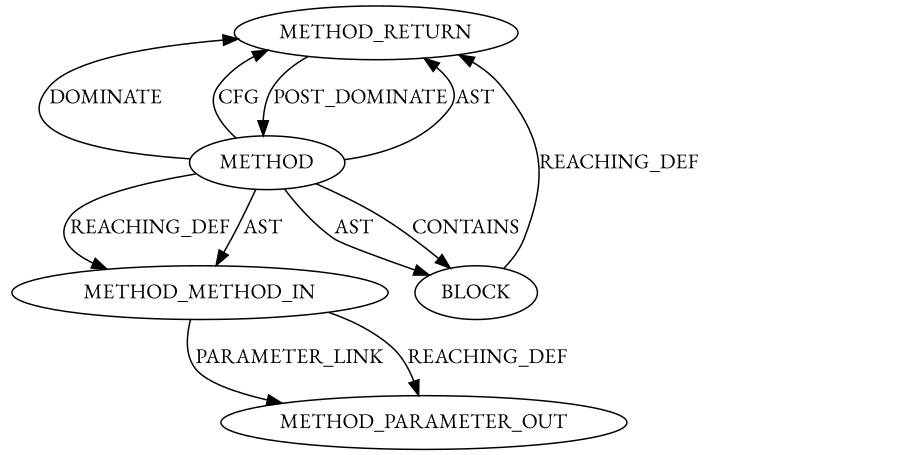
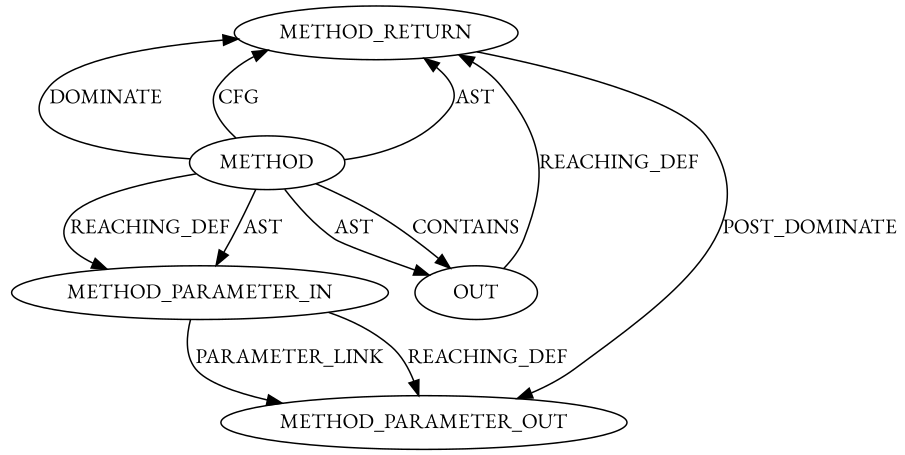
edge "METHOD_RETURN" -> "METHOD": now "METHOD_RETURN" -> "METHOD_PARAMETER_OUT"
node "METHOD_METHOD_IN": label "METHOD_METHOD_IN" -> "METHOD_PARAMETER_IN"
node "BLOCK": label "BLOCK" -> "OUT"
